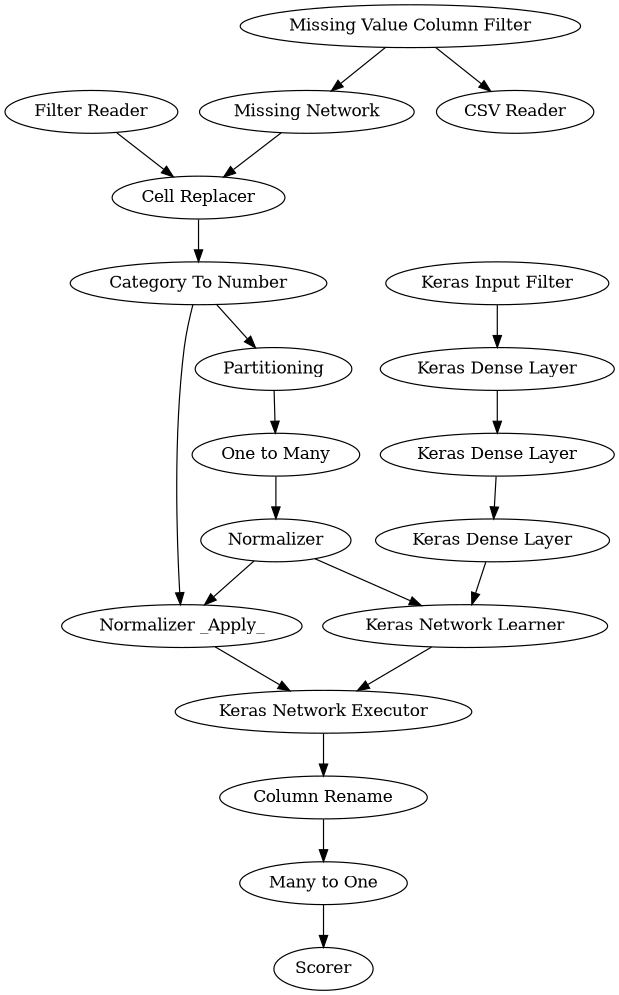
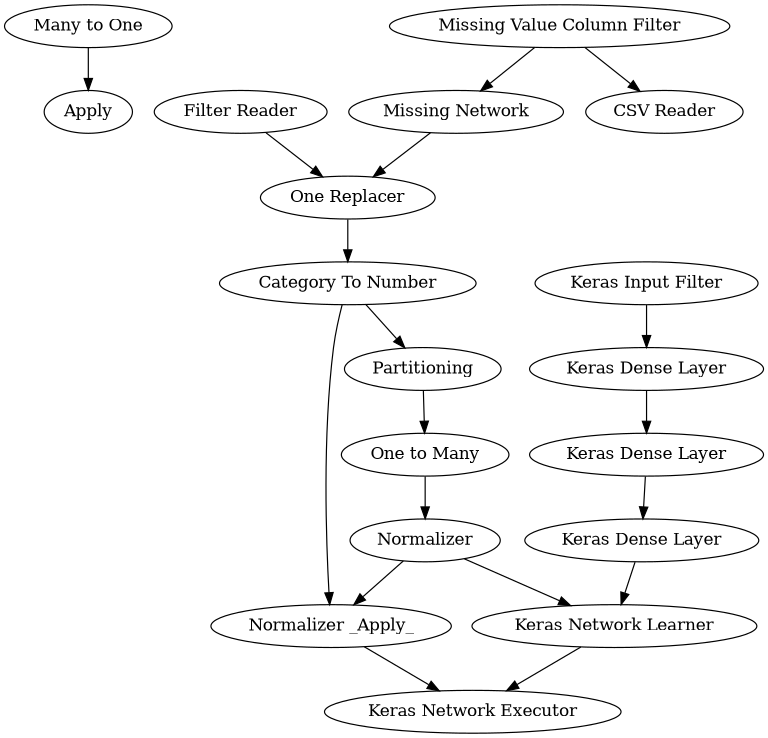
node "Cell Replacer": label "Cell Replacer" -> "One Replacer"
node "Column Rename": removed
node "Scorer": label "Scorer" -> "Apply"
